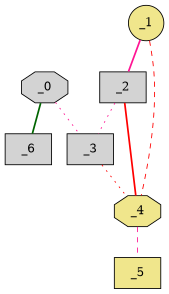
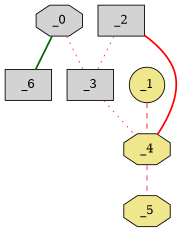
edge "_1" -- "_2": removed
edge "_3" -- "_4": color red -> deeppink
node "_5": shape box -> octagon
